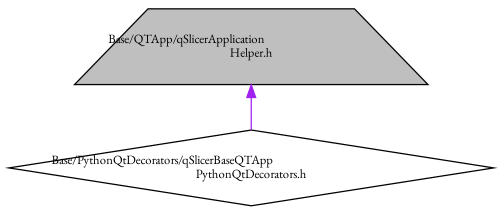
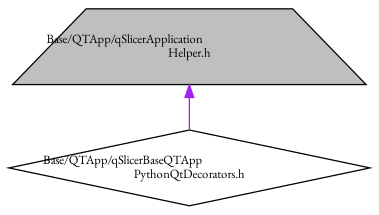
node "Base/PythonQtDecorators/qSlicerBaseQTApp PythonQtDecorators.h": label "Base/PythonQtDecorators/qSlicerBaseQTApp PythonQtDecorators.h" -> "Base/QTApp/qSlicerBaseQTApp PythonQtDecorators.h"
